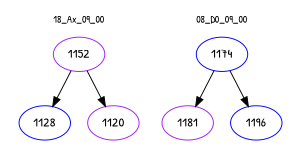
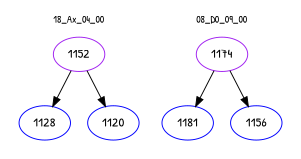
cluster "18_Ax_09_00": label "18_Ax_09_00" -> "18_Ax_04_00"
node "1174": color blue -> purple
node "1120": color purple -> blue
node "1181": color purple -> blue
node "1196": label "1196" -> "1156"
